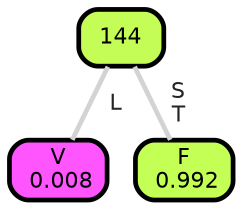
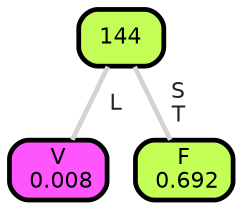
node "F 0.992": label "F 0.992" -> "F 0.692"
